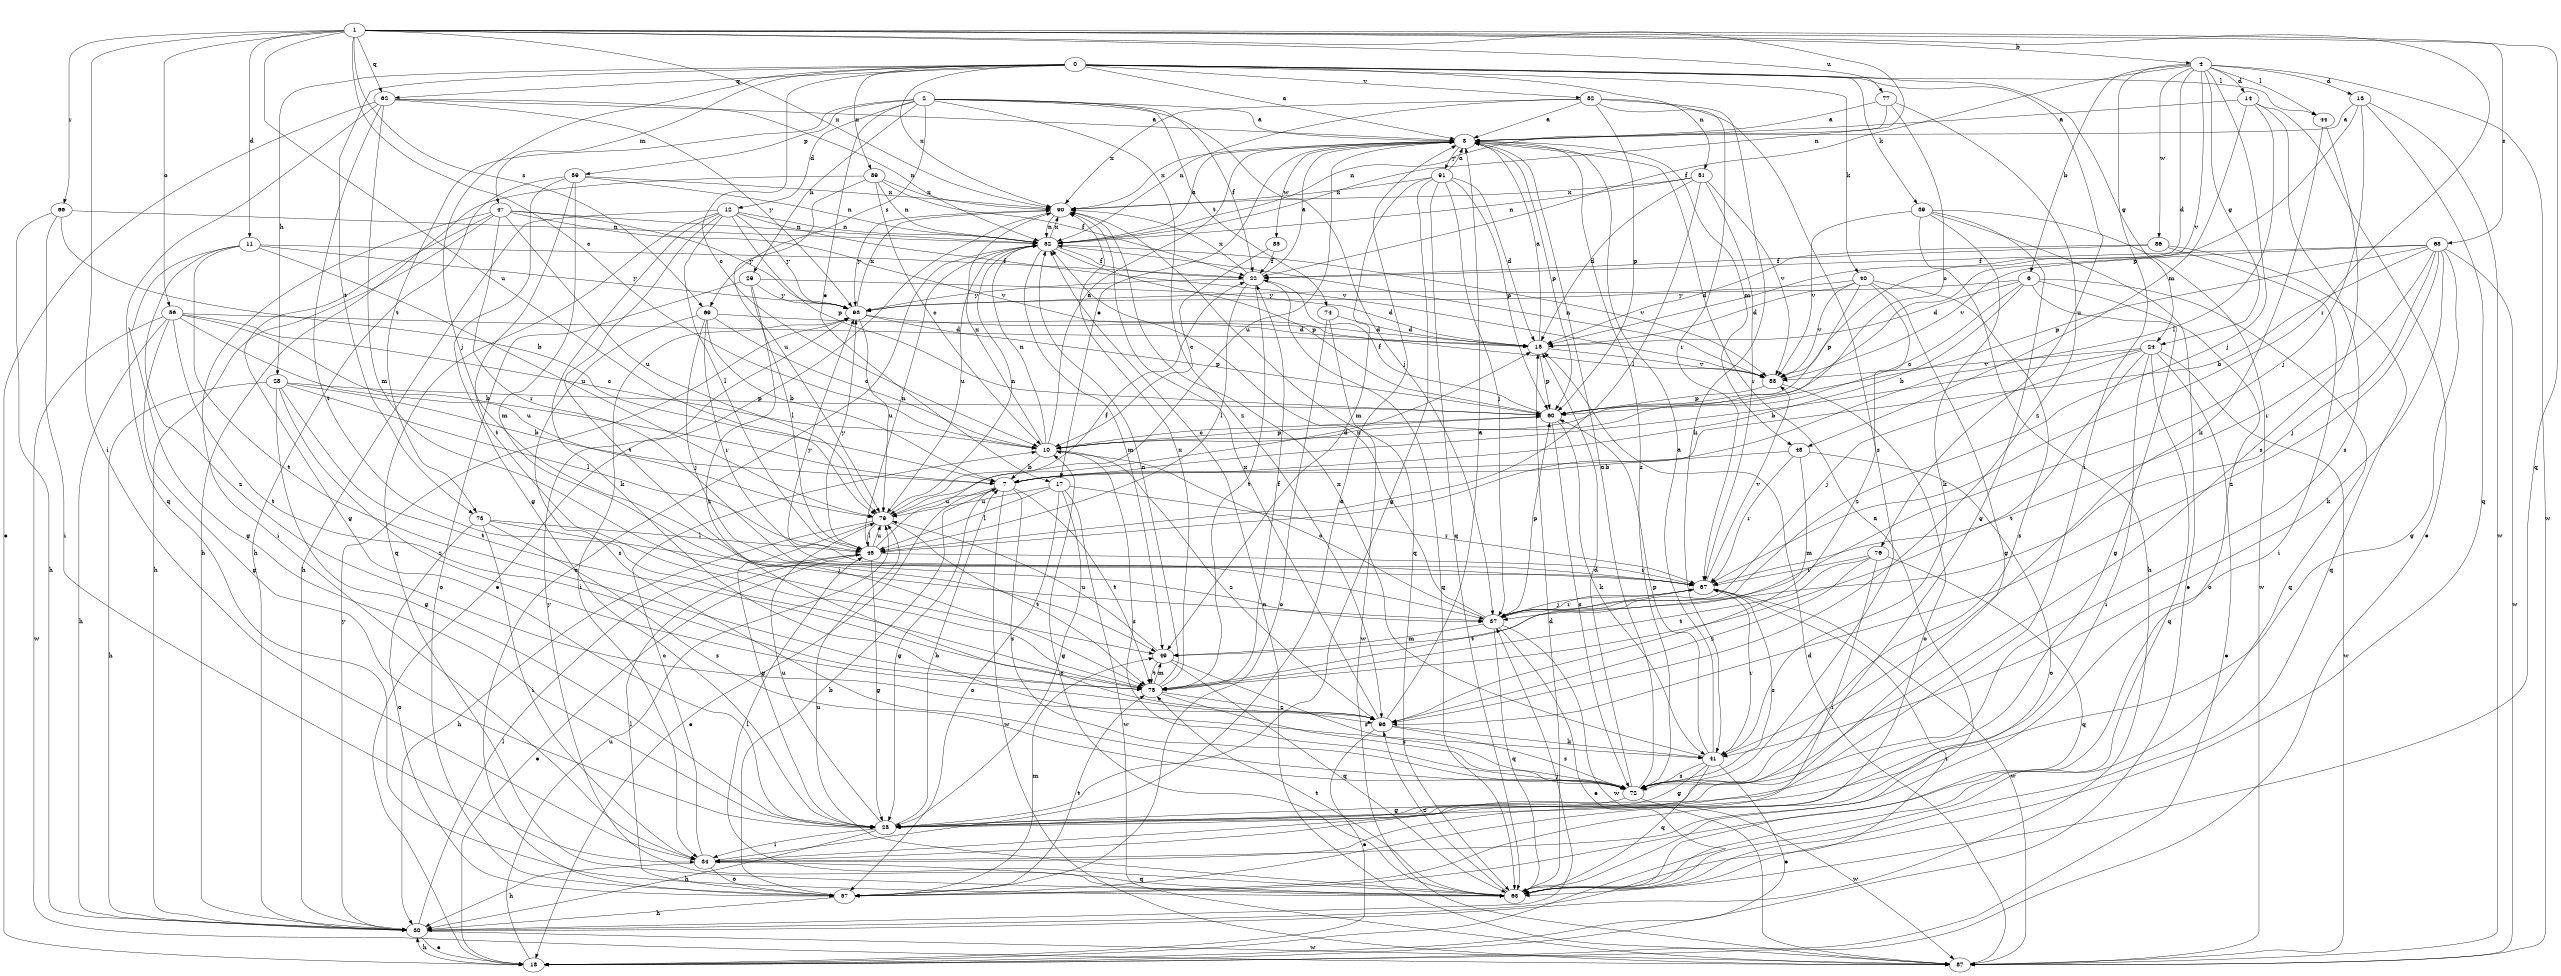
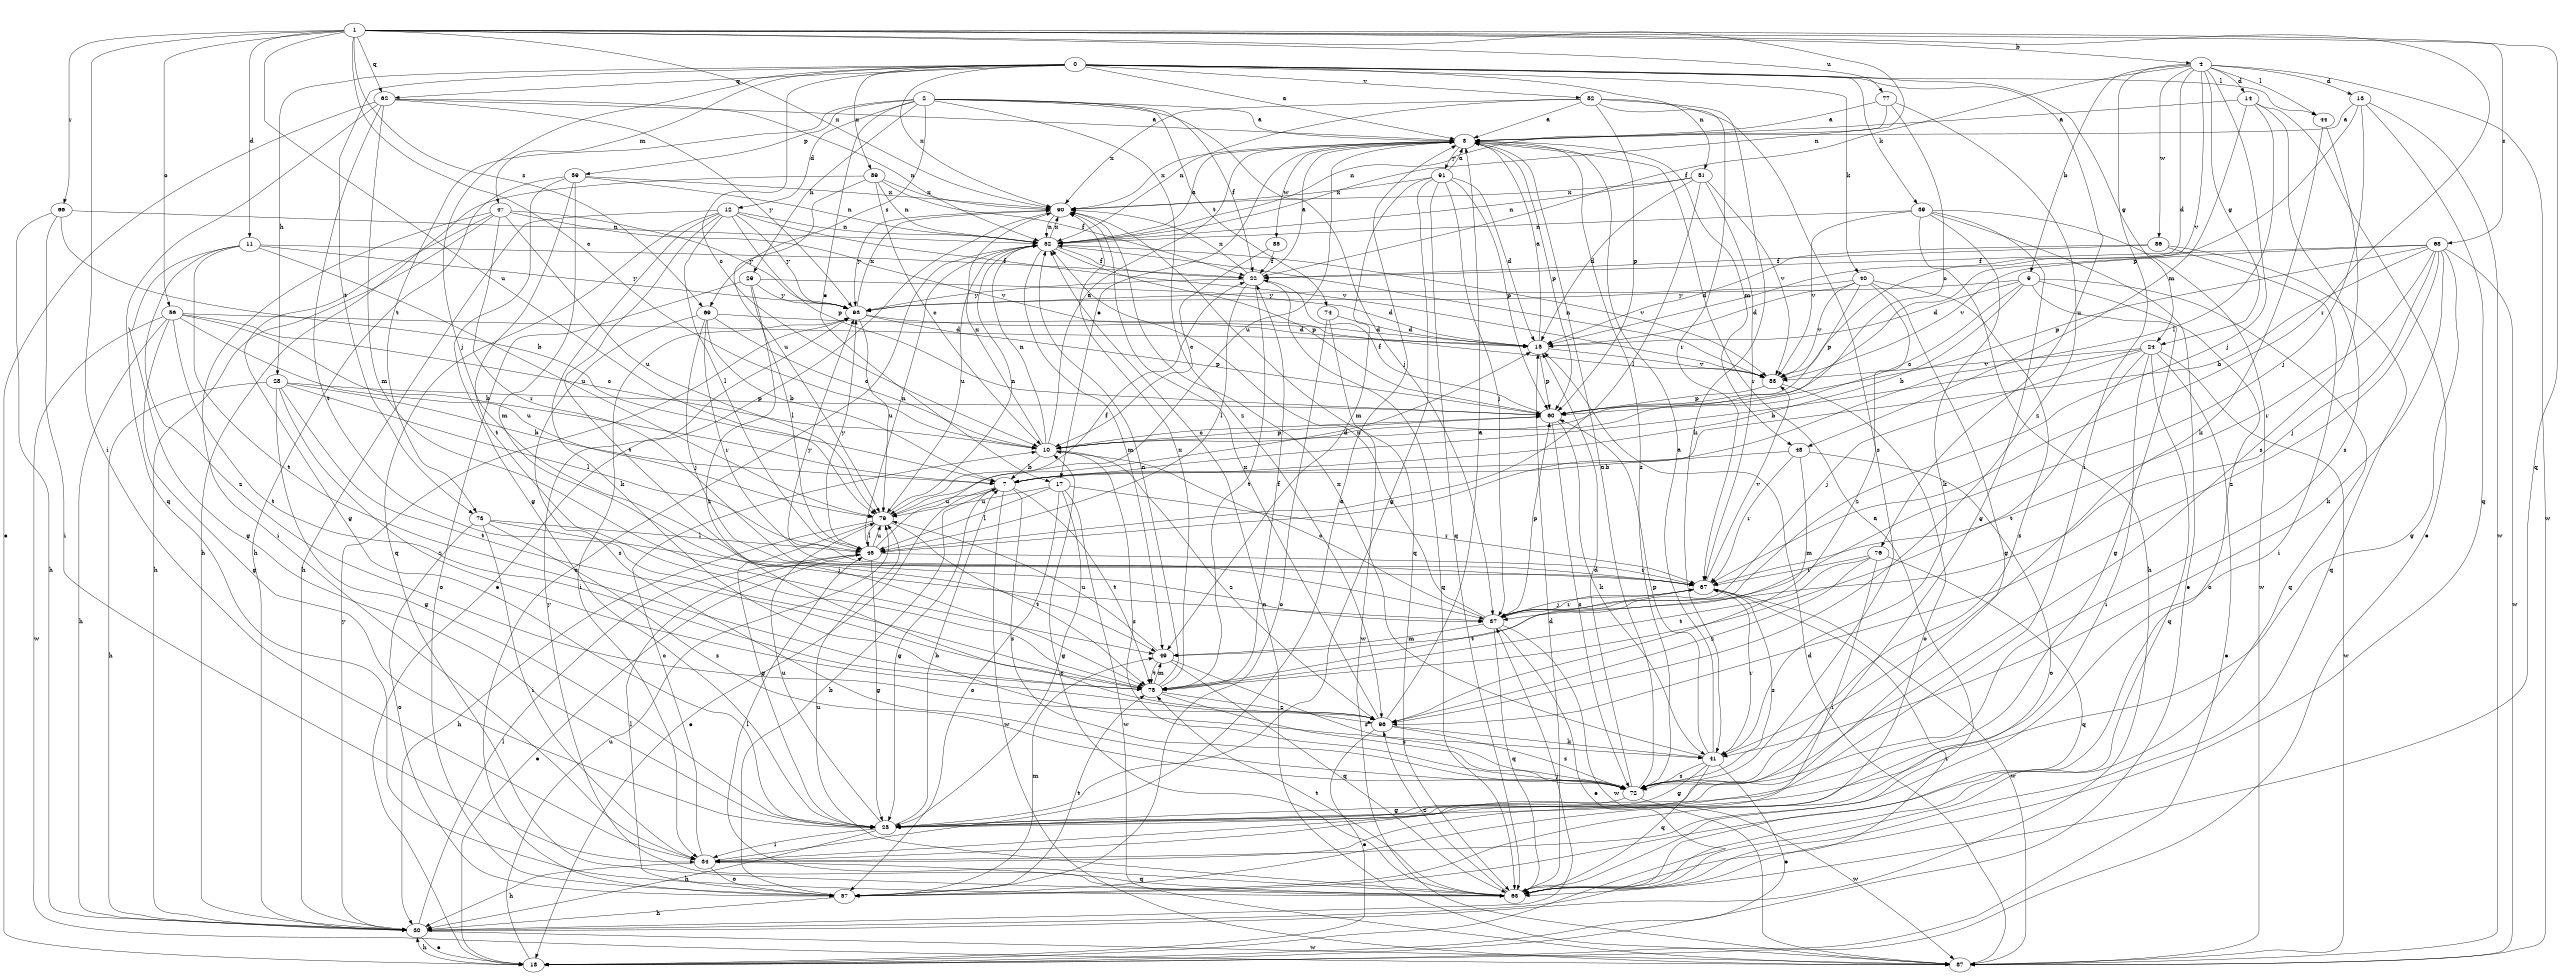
edge "47" -> "52": now "39" -> "52"
node "6": label "6" -> "9"
